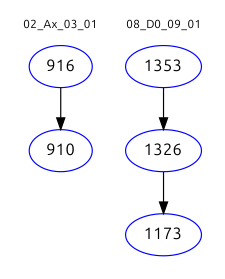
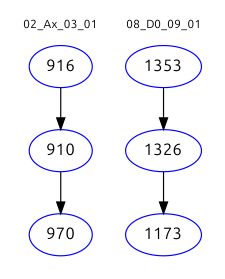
node "970": added
